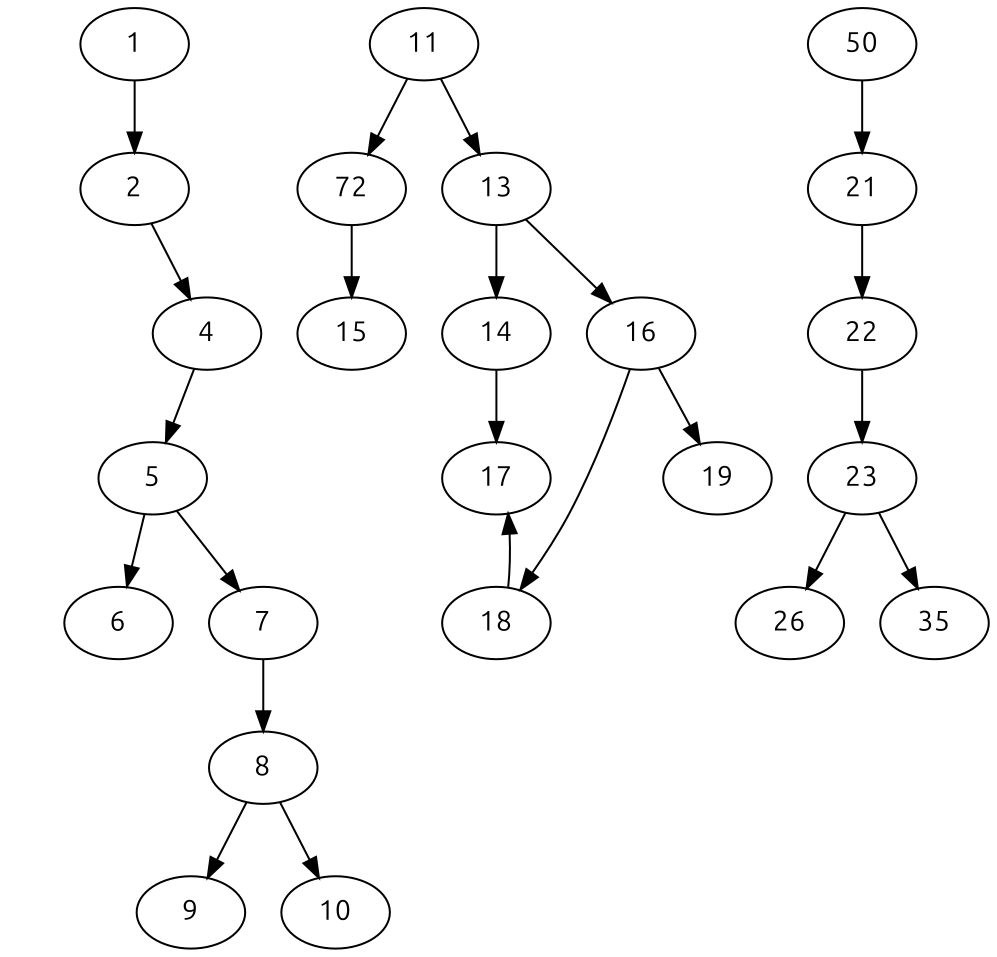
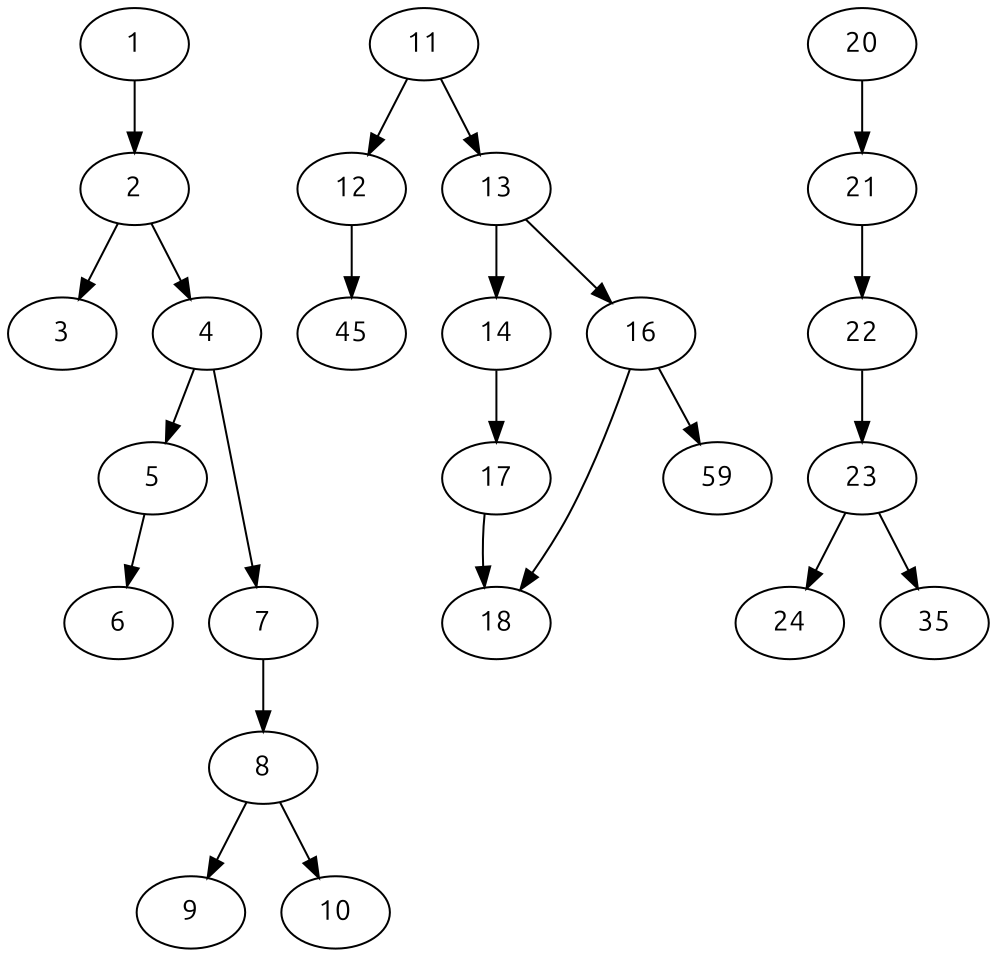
node "50": label "50" -> "20"
node "72": label "72" -> "12"
node "3": added
node "15": label "15" -> "45"
node "19": label "19" -> "59"
edge "5" -> "7": now "4" -> "7"
edge "18" -> "17": reversed
node "26": label "26" -> "24"
